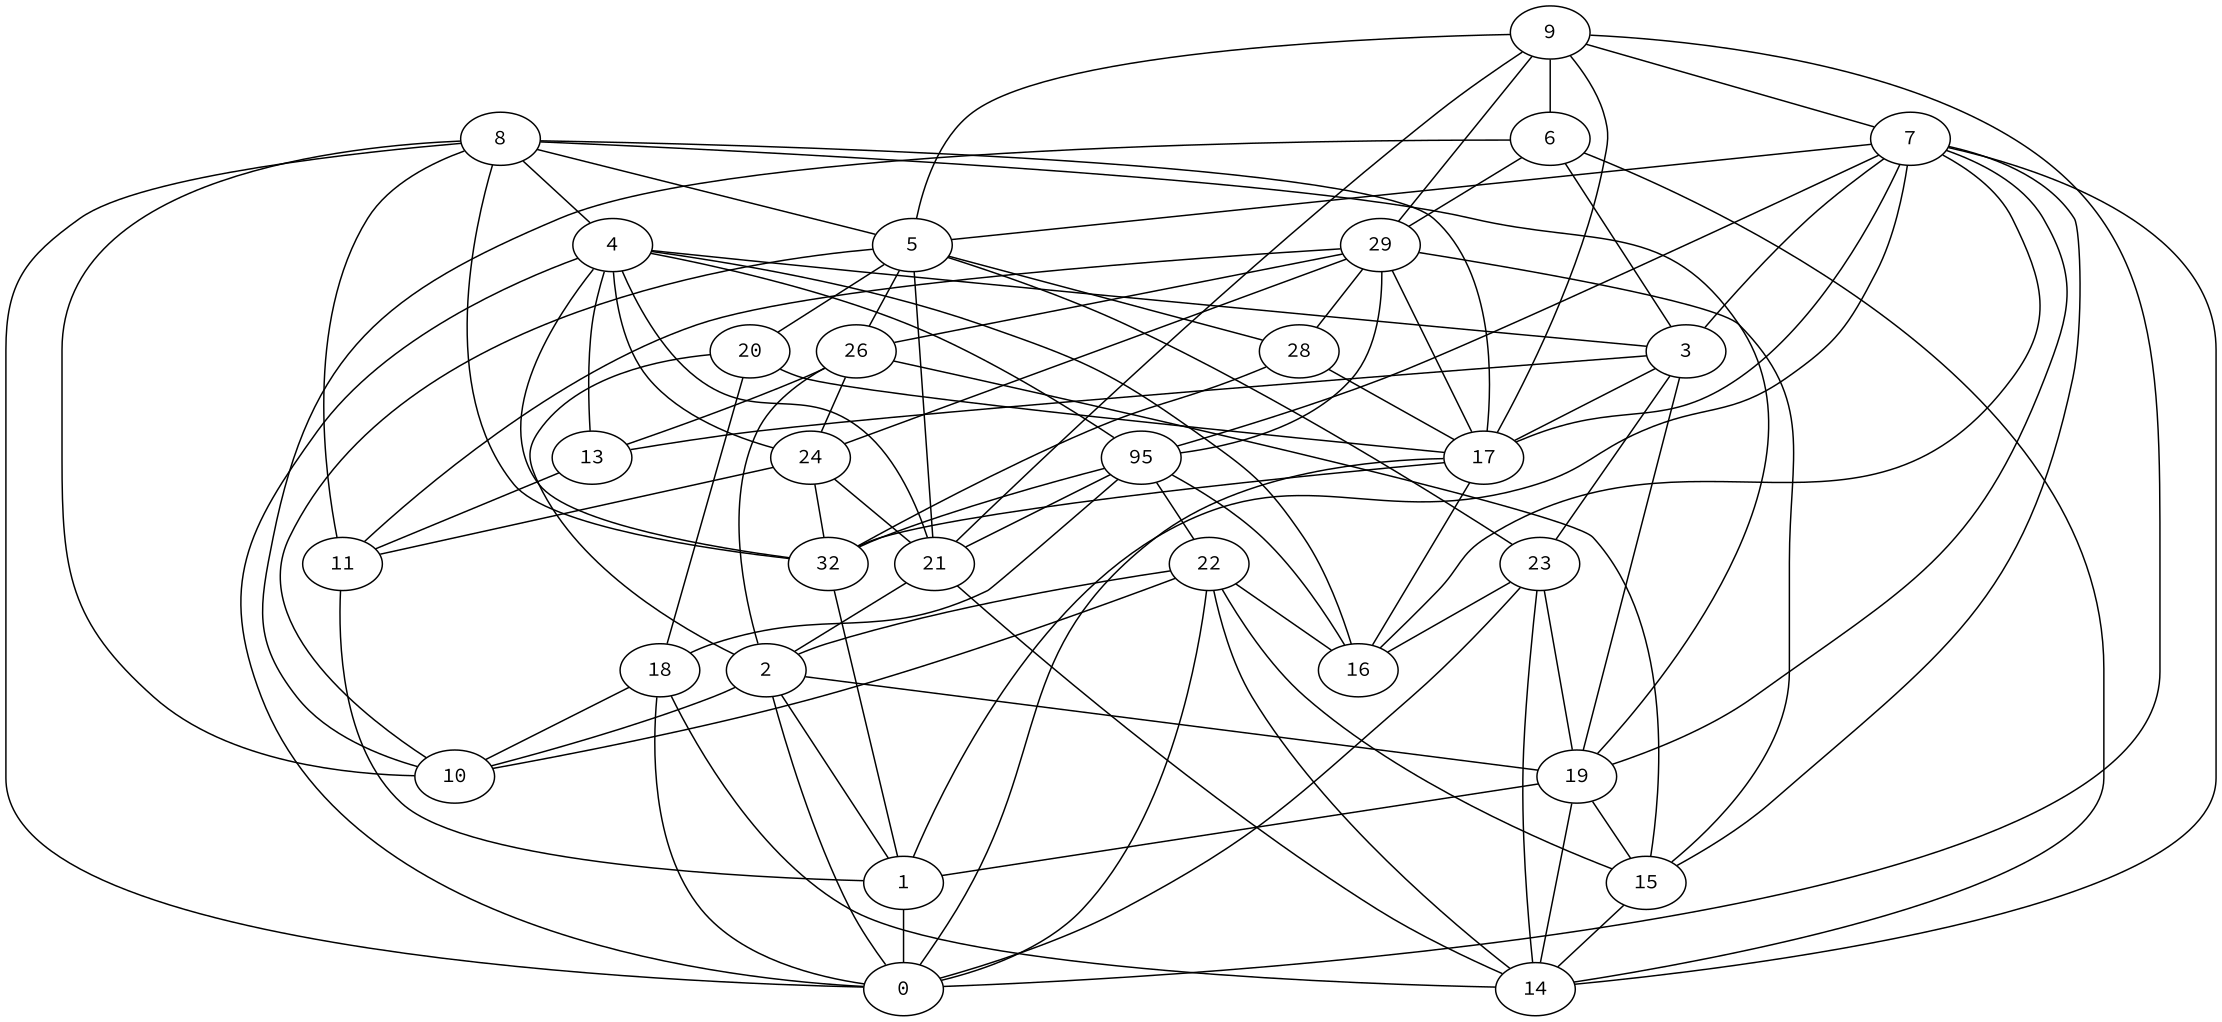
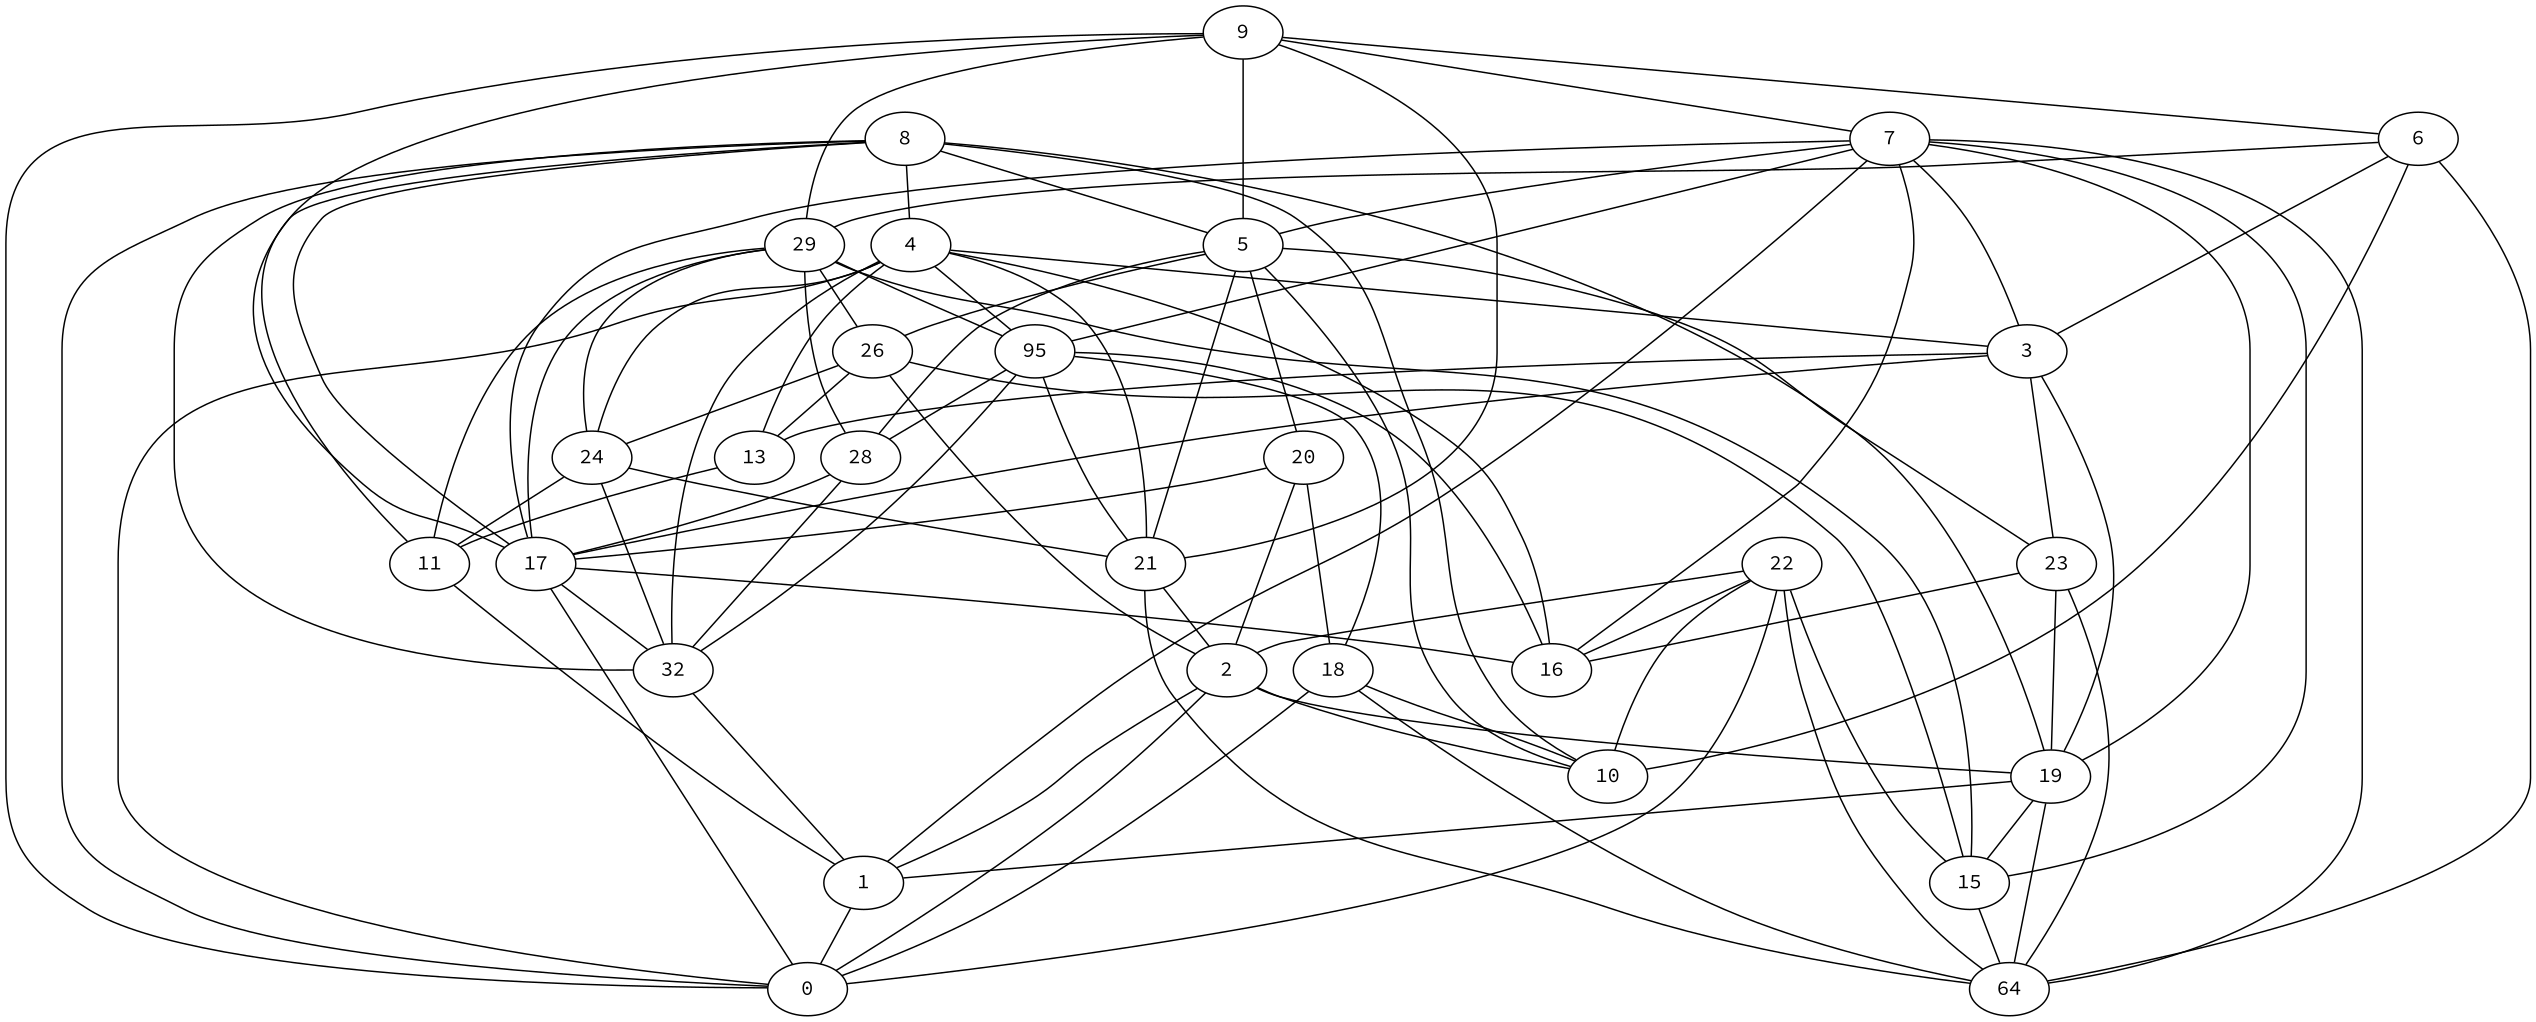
edge "95" -- "22": now "95" -- "28"
edge "23" -- "0": removed
node "14": label "14" -> "64"
